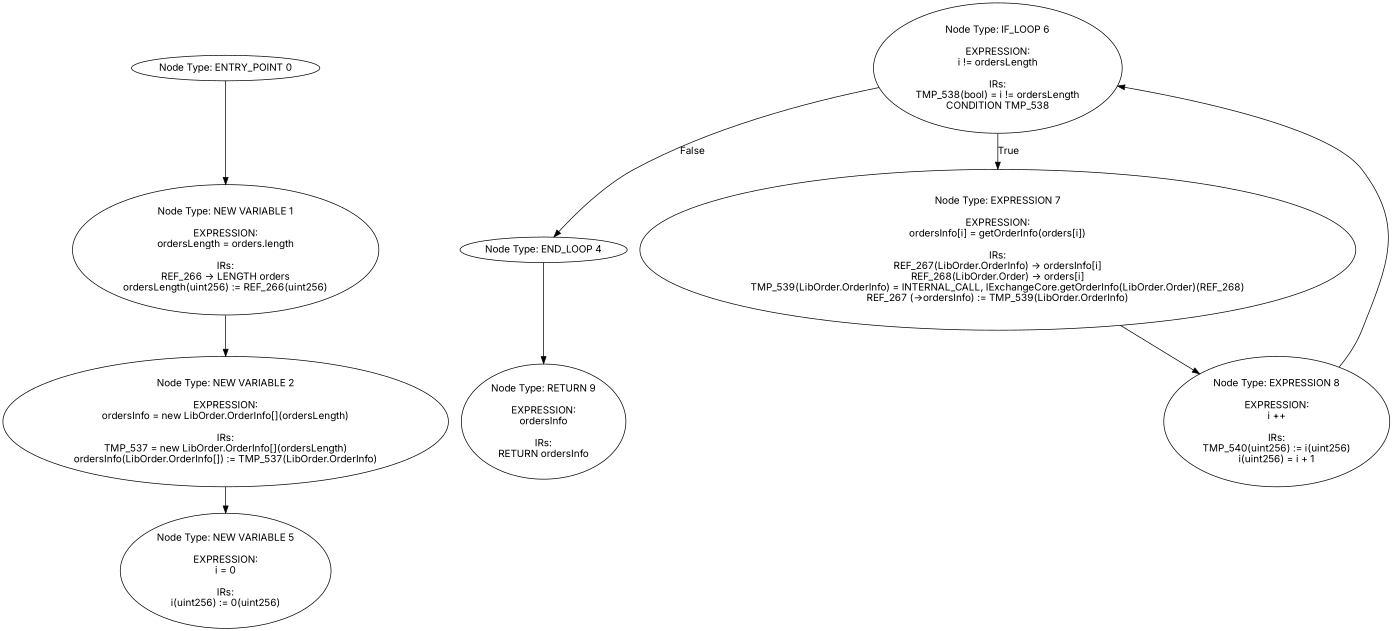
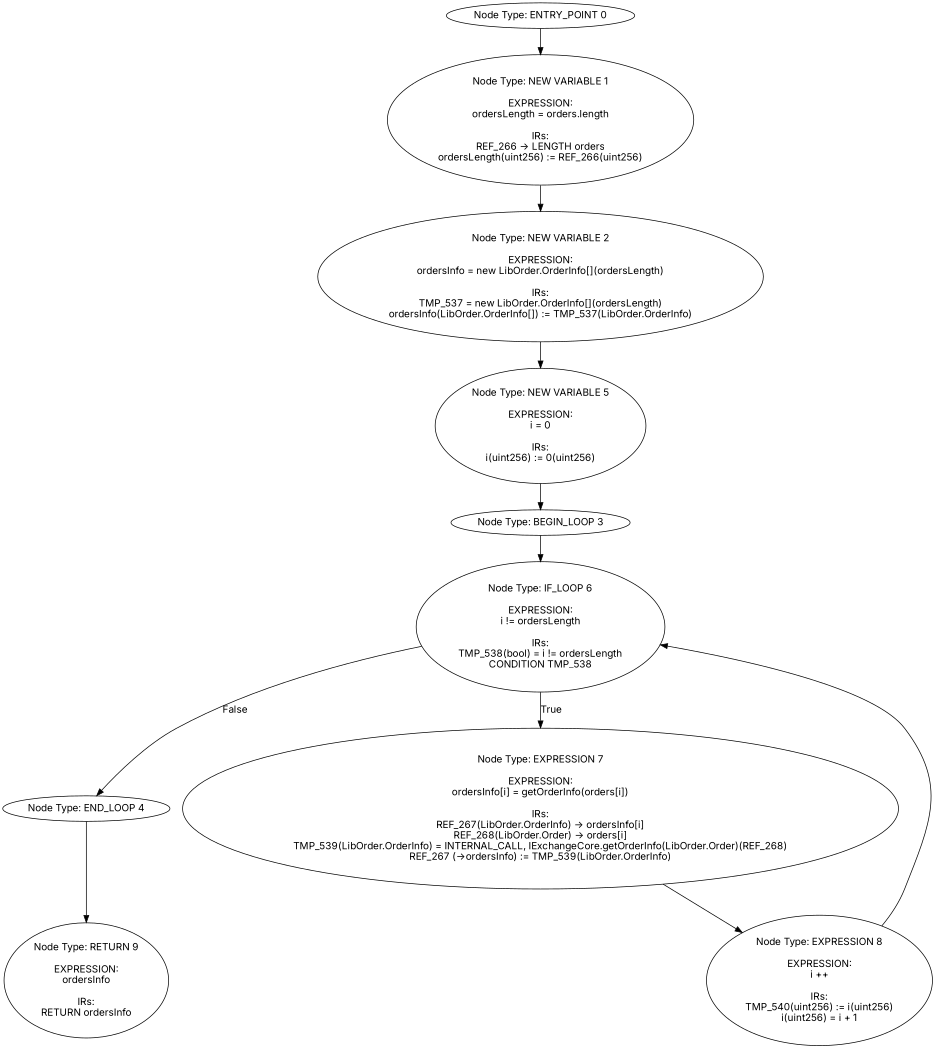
node "Node Type: BEGIN_LOOP 3": added
